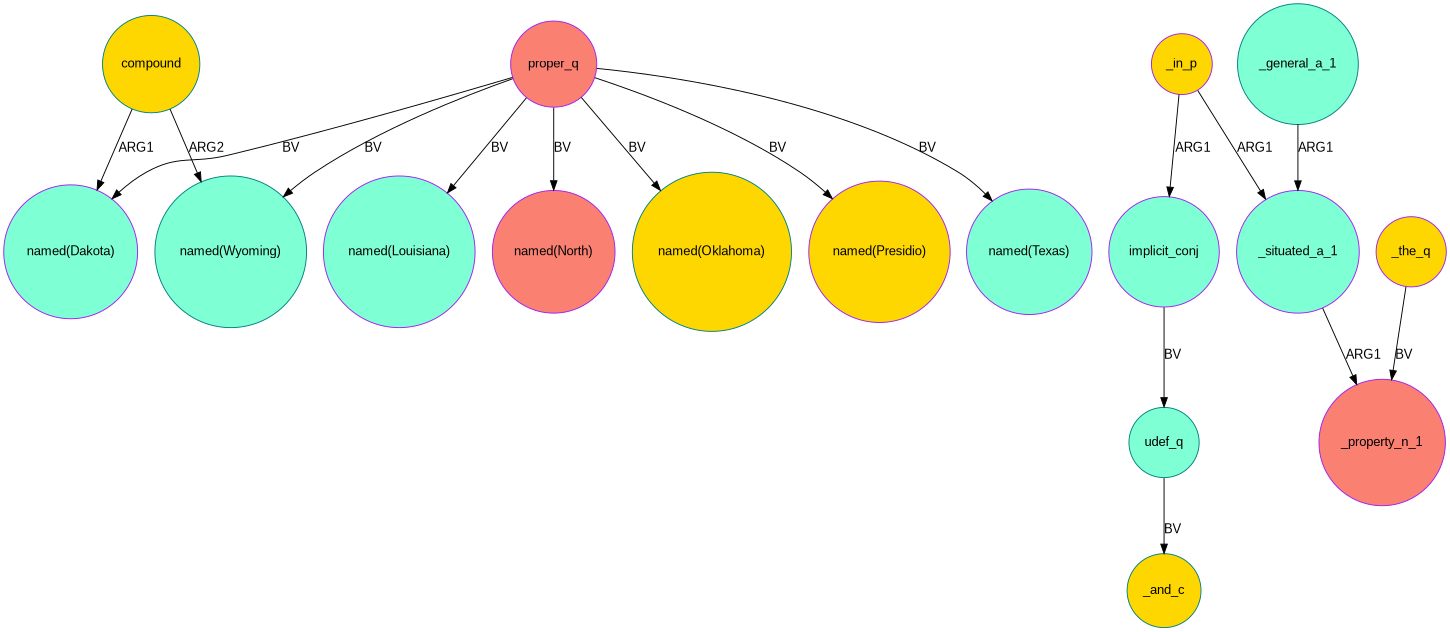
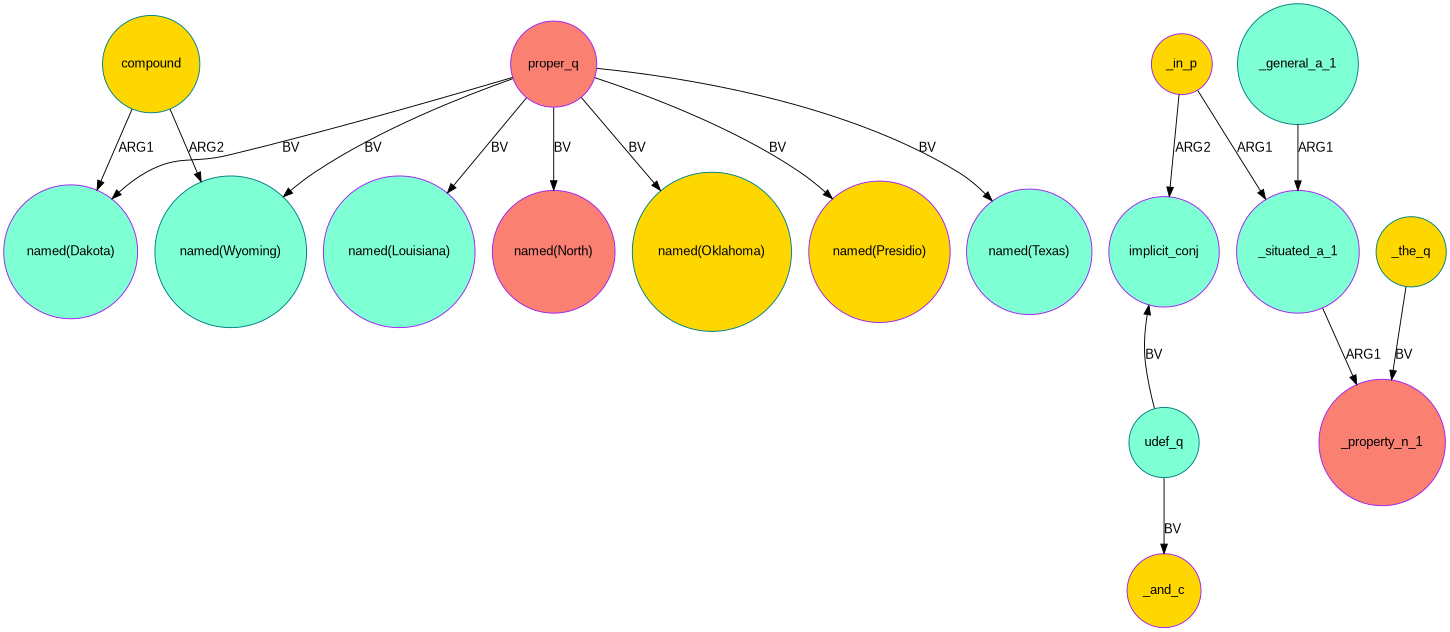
edge "_in_p" -> "implicit_conj": label "ARG1" -> "ARG2"
node "_the_q": color purple -> teal
edge "implicit_conj" -> "udef_q": reversed
node "_and_c": color teal -> purple
